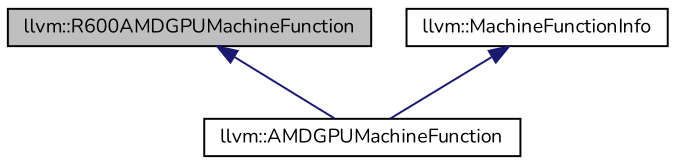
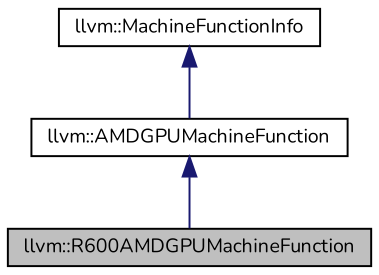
edge "llvm::AMDGPUMachineFunction" -> "llvm::R600AMDGPUMachineFunction": reversed
